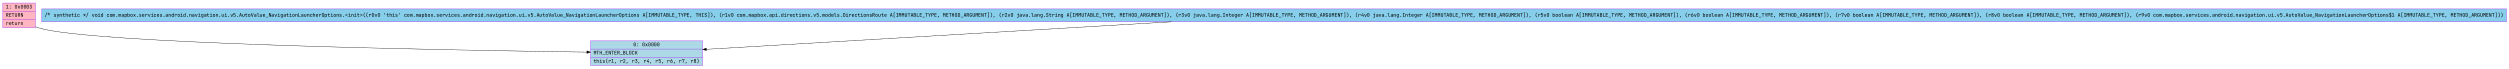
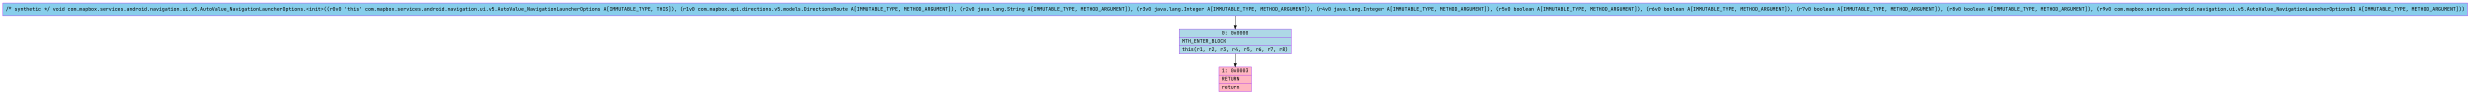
edge "1: 0x0003" -> "0: 0x0000": reversed
